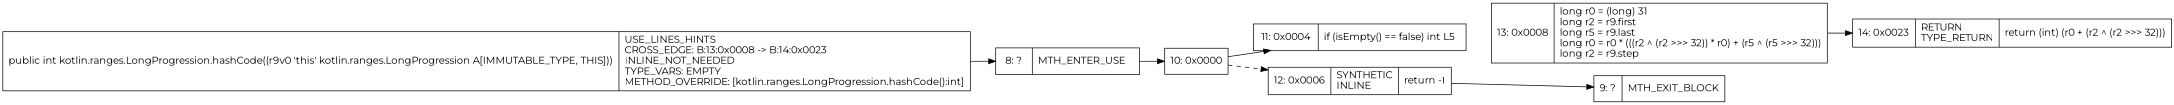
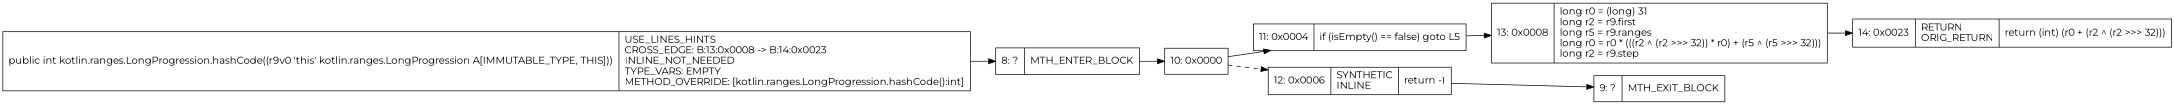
node "13: 0x0008": text "long r5 = r9.last" -> "long r5 = r9.ranges"
edge "11: 0x0004" -> "13: 0x0008": added
node "11: 0x0004": text "if (isEmpty() == false) int L5" -> "if (isEmpty() == false) goto L5"
node "14: 0x0023": text "TYPE_RETURN" -> "ORIG_RETURN"
node "8: ?": text "MTH_ENTER_USE" -> "MTH_ENTER_BLOCK"
